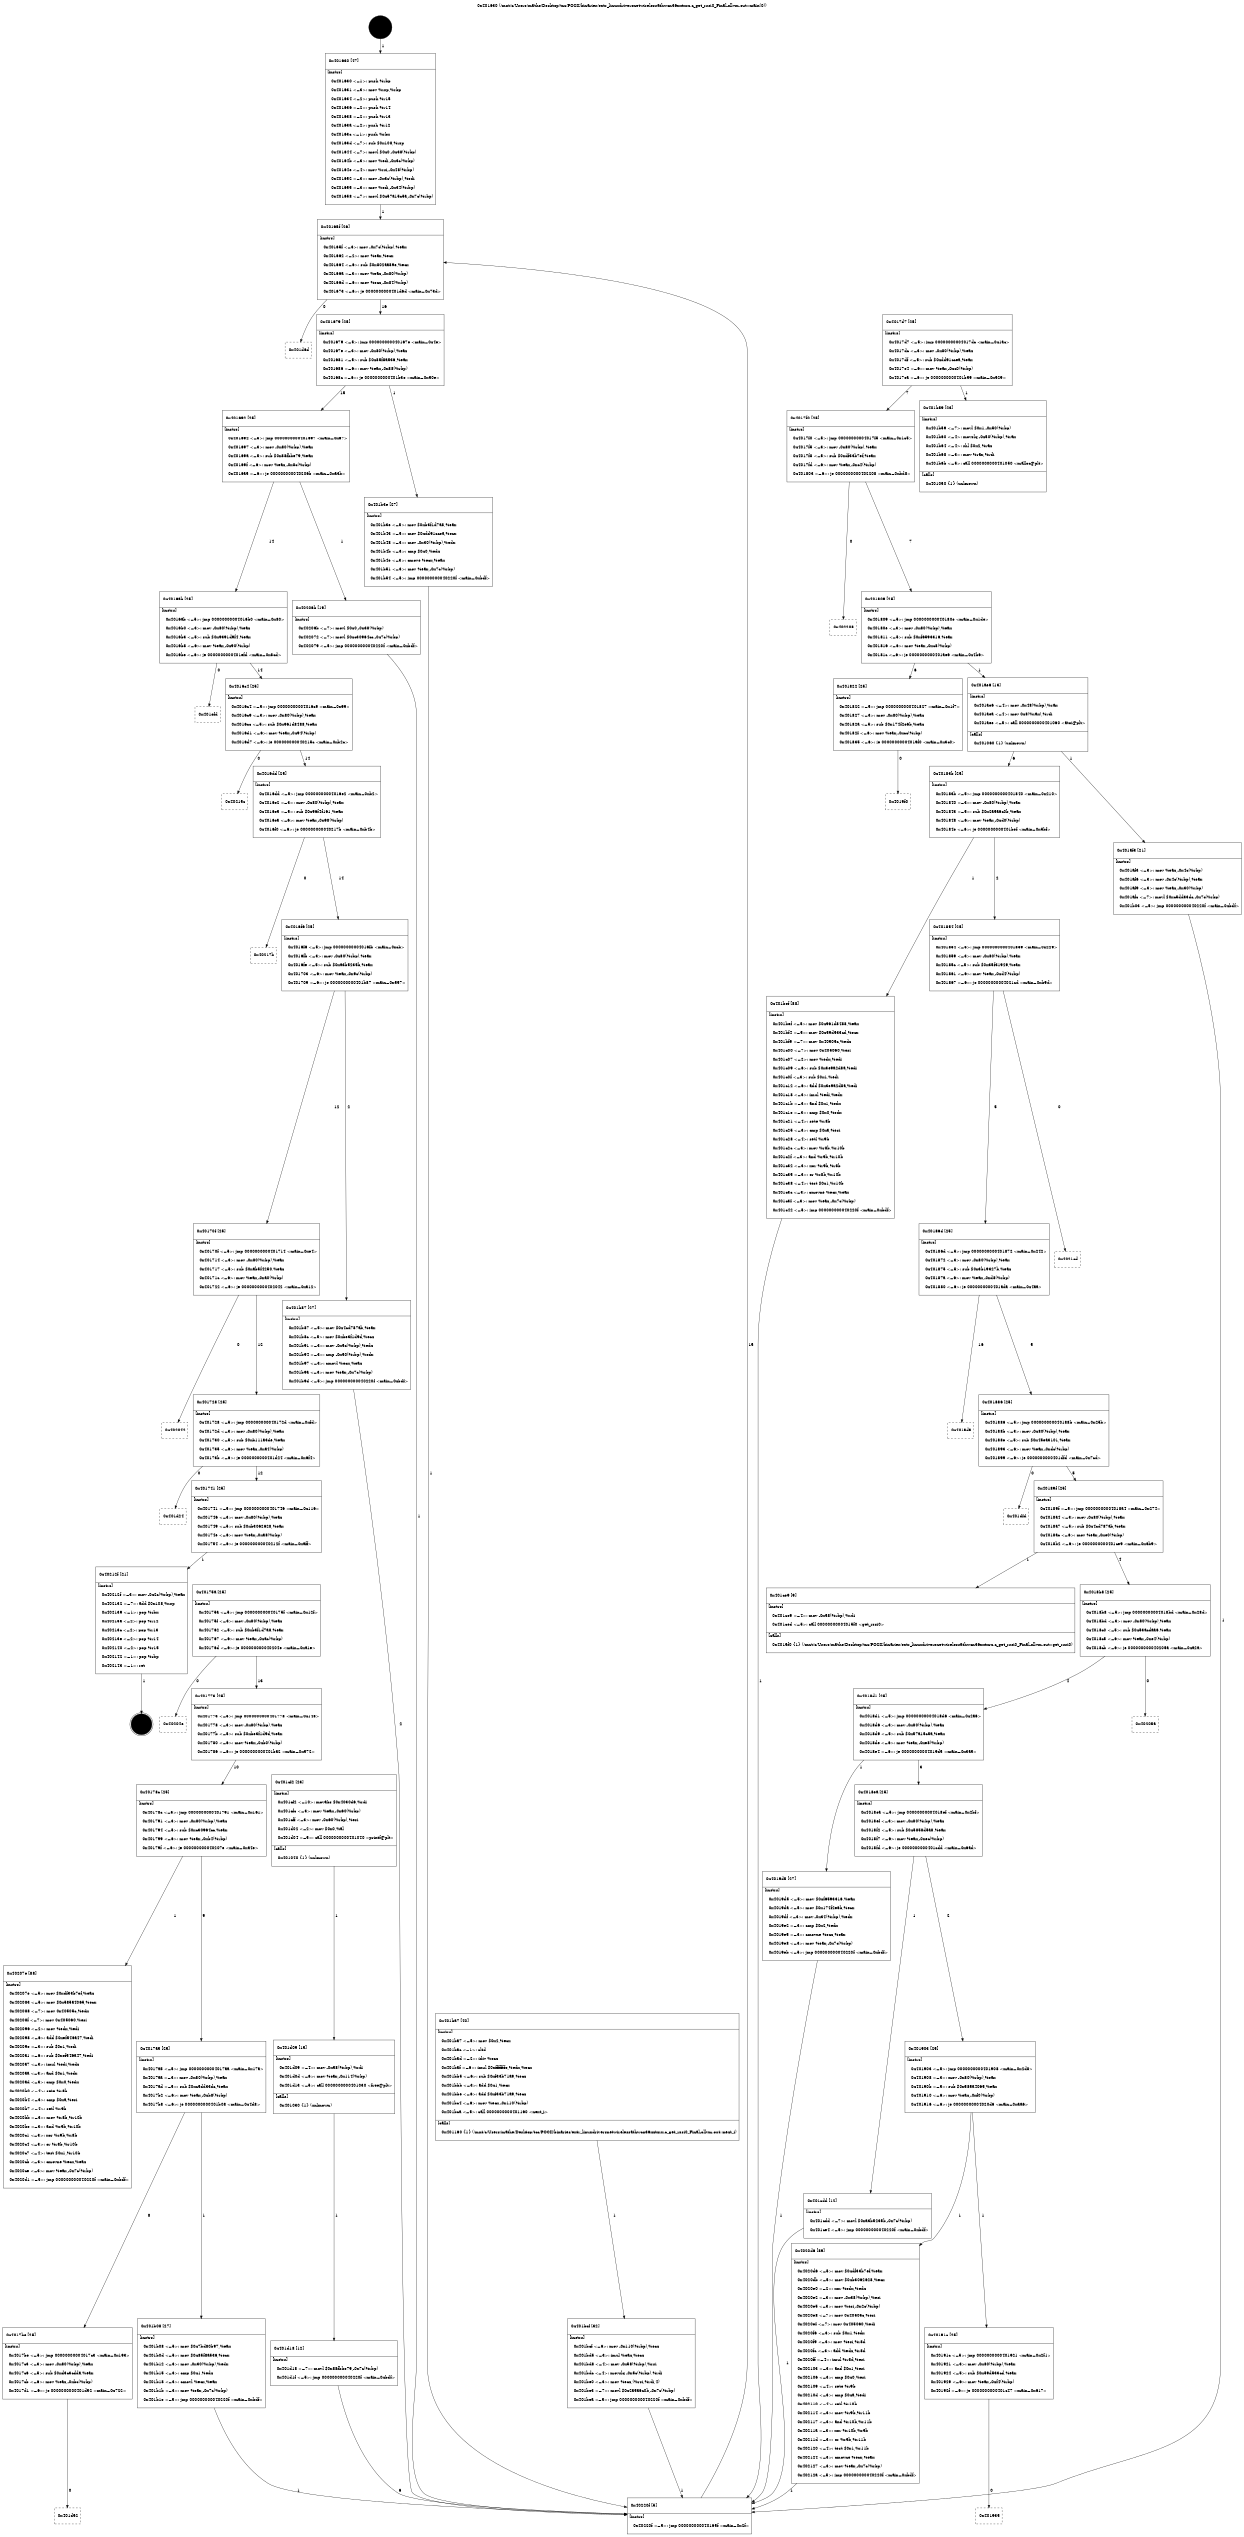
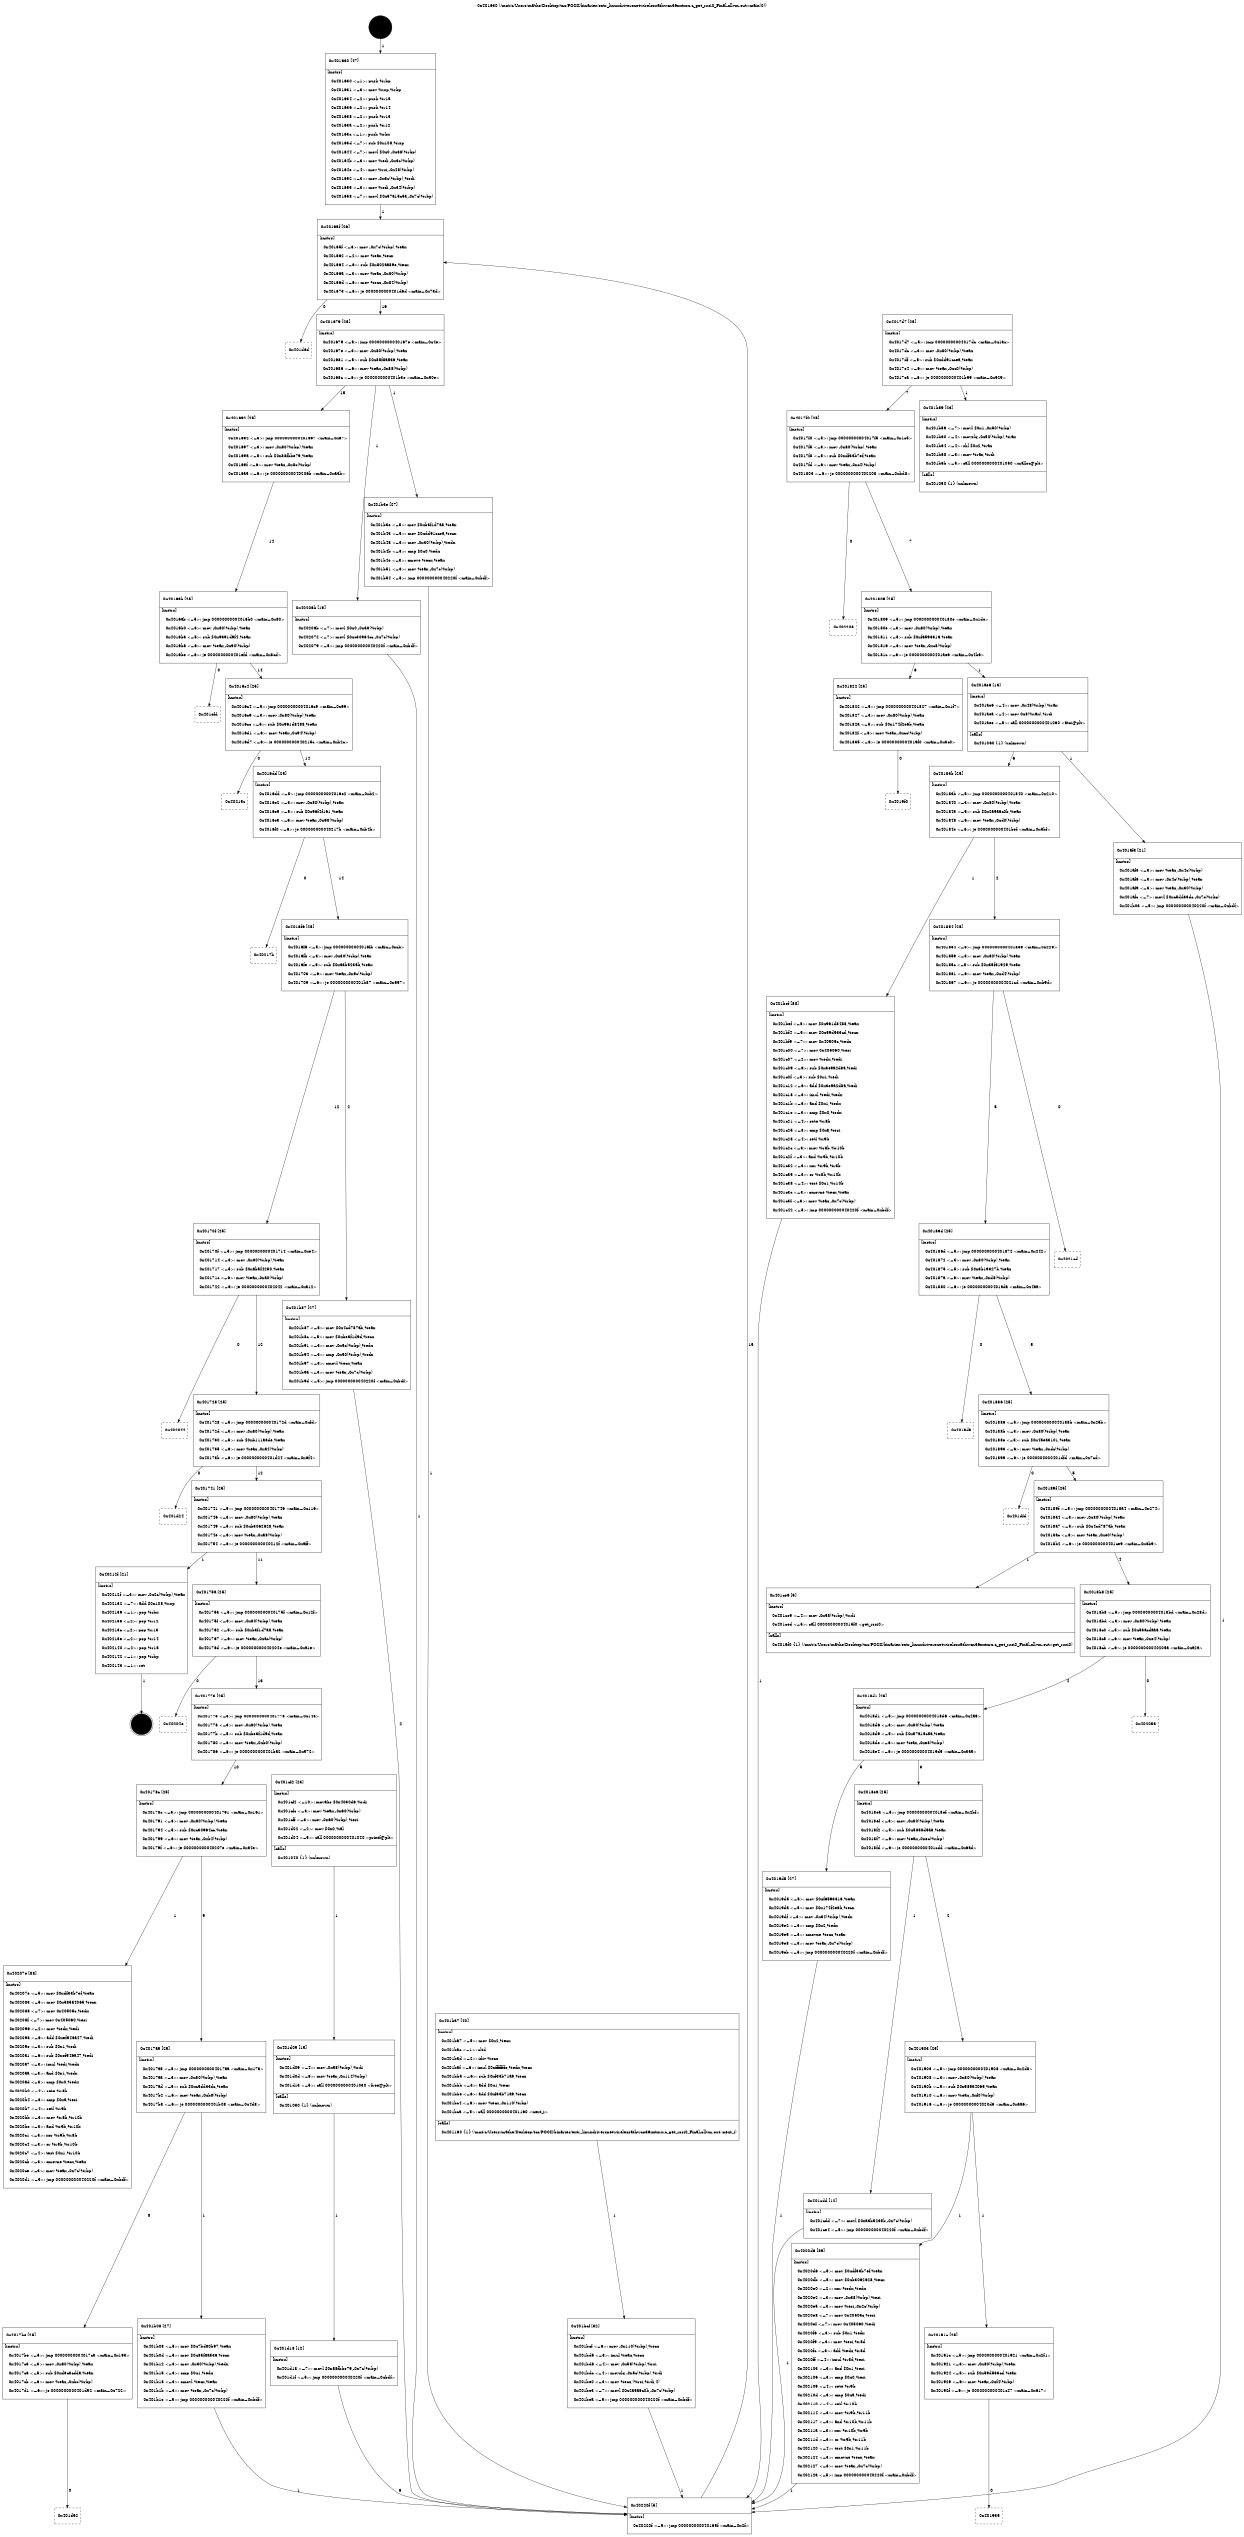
edge "0x401692 [25]" -> "0x40206b [19]": now "0x401679 [25]" -> "0x40206b [19]"
edge "0x40186d [25]" -> "0x401ada": label " 16" -> " 0"
edge "0x401741 [25]" -> "0x40175a [25]": added, label "11"
edge "0x4018d1 [25]" -> "0x4019d5 [27]": label " 1" -> " 5"
